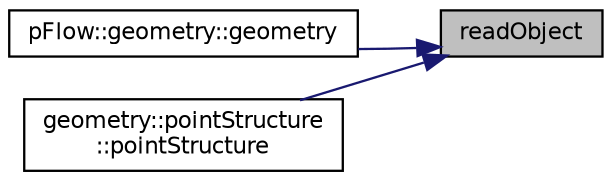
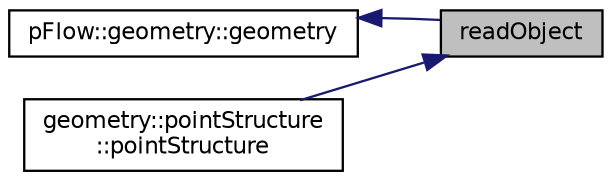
edge "pFlow::geometry::geometry" -> "readObject": reversed
